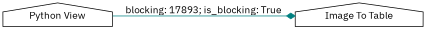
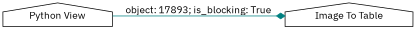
edge "Python View" -> "Image To Table": label "blocking: 17893; is_blocking: True" -> "object: 17893; is_blocking: True"
